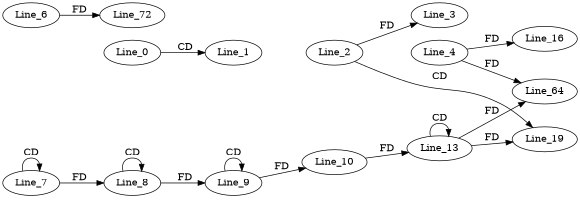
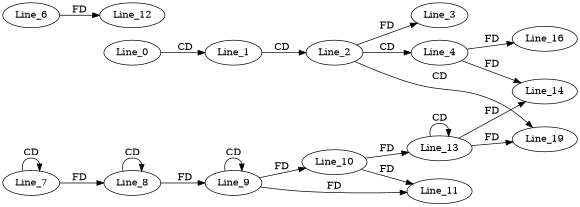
node "Line_72": label "Line_72" -> "Line_12"
edge "Line_1" -> "Line_2": added, label "CD"
edge "Line_2" -> "Line_4": added, label "CD"
node "Line_64": label "Line_64" -> "Line_14"
node "Line_11": added
